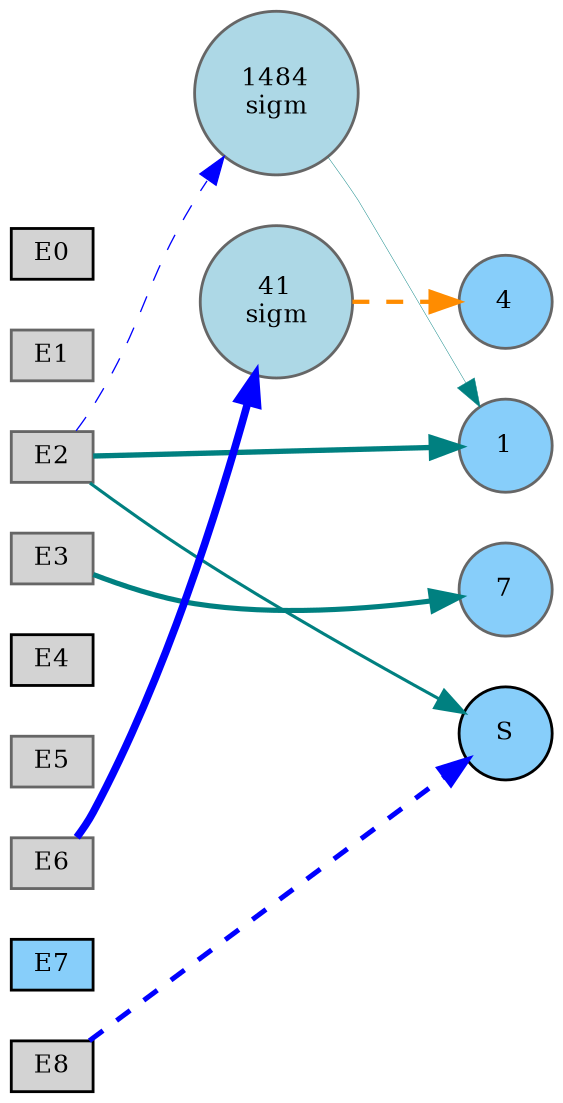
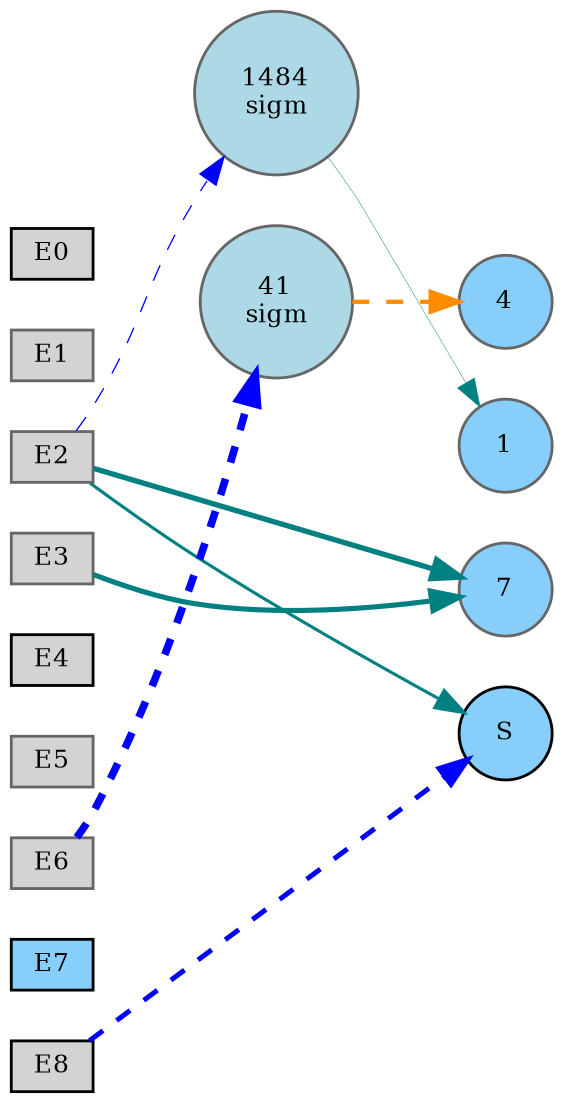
edge "E2" -> "1": now "E2" -> "7"
edge "E6" -> "41 sigm": style bold -> dashed
